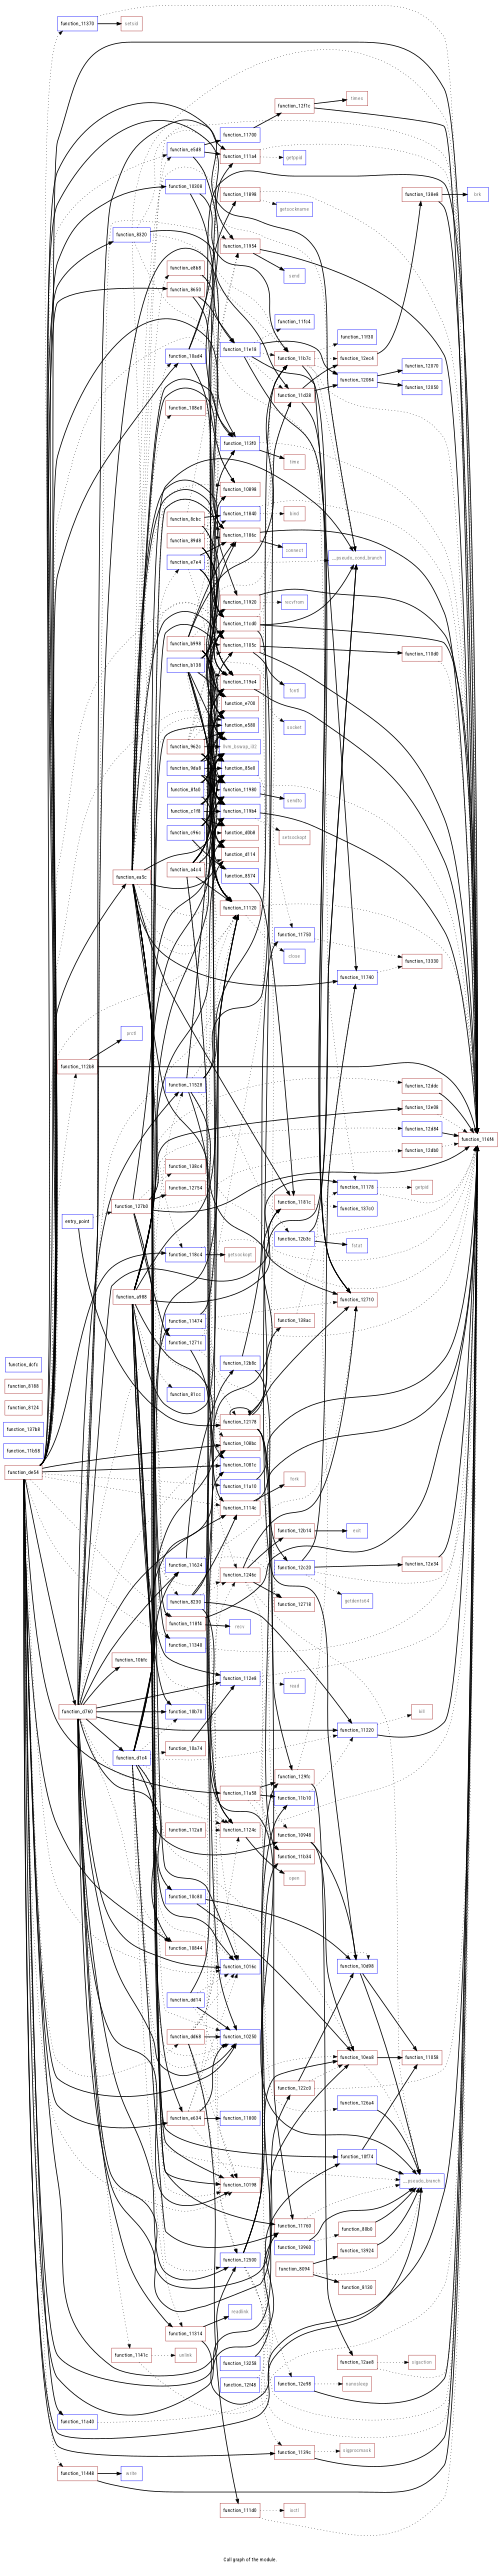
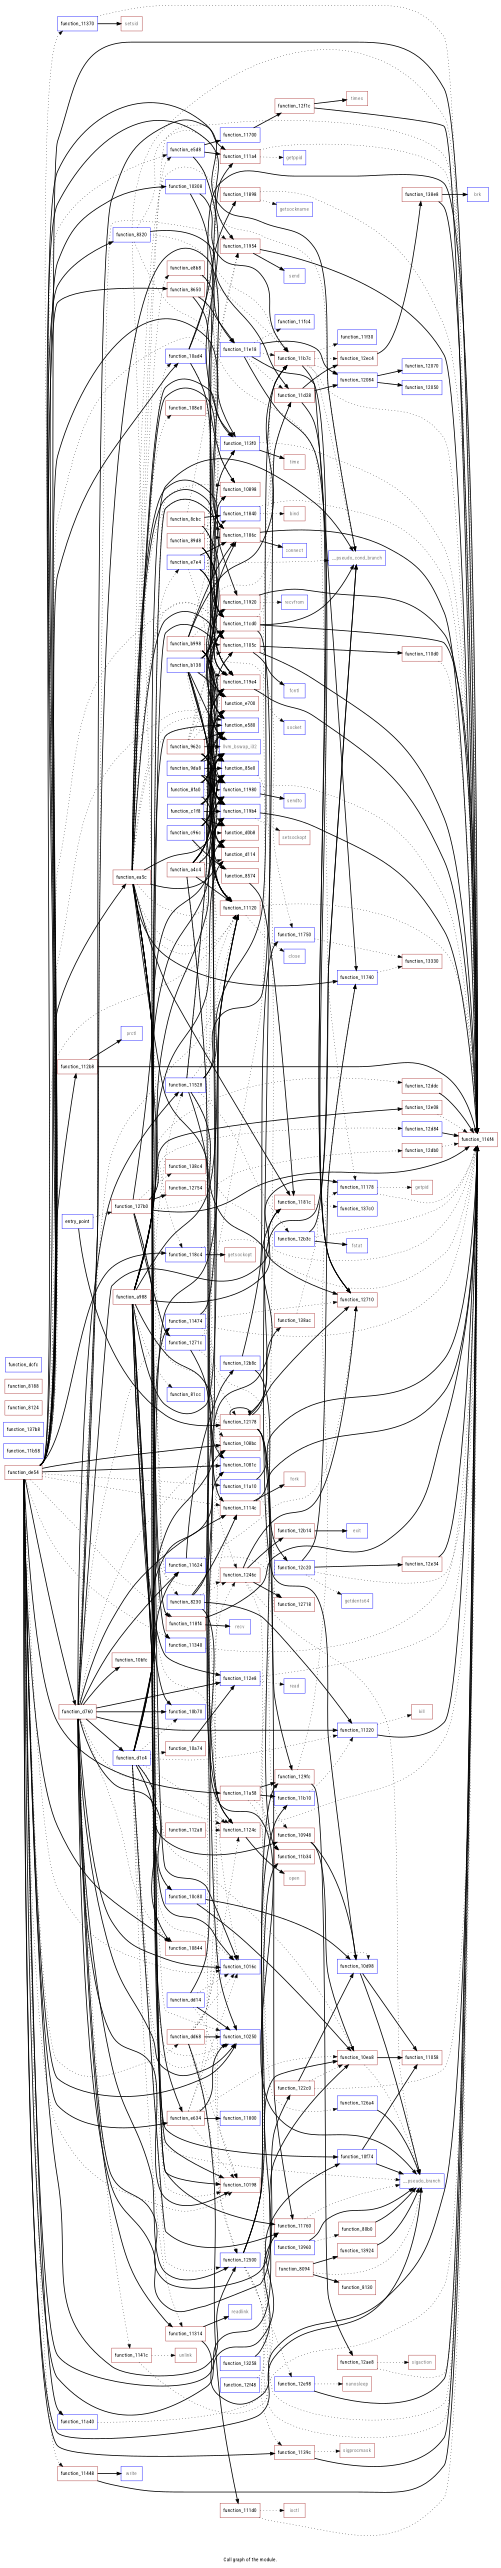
node "function_8574": color blue -> brown
edge "function_de54" -> "function_112b8": style dotted -> bold
